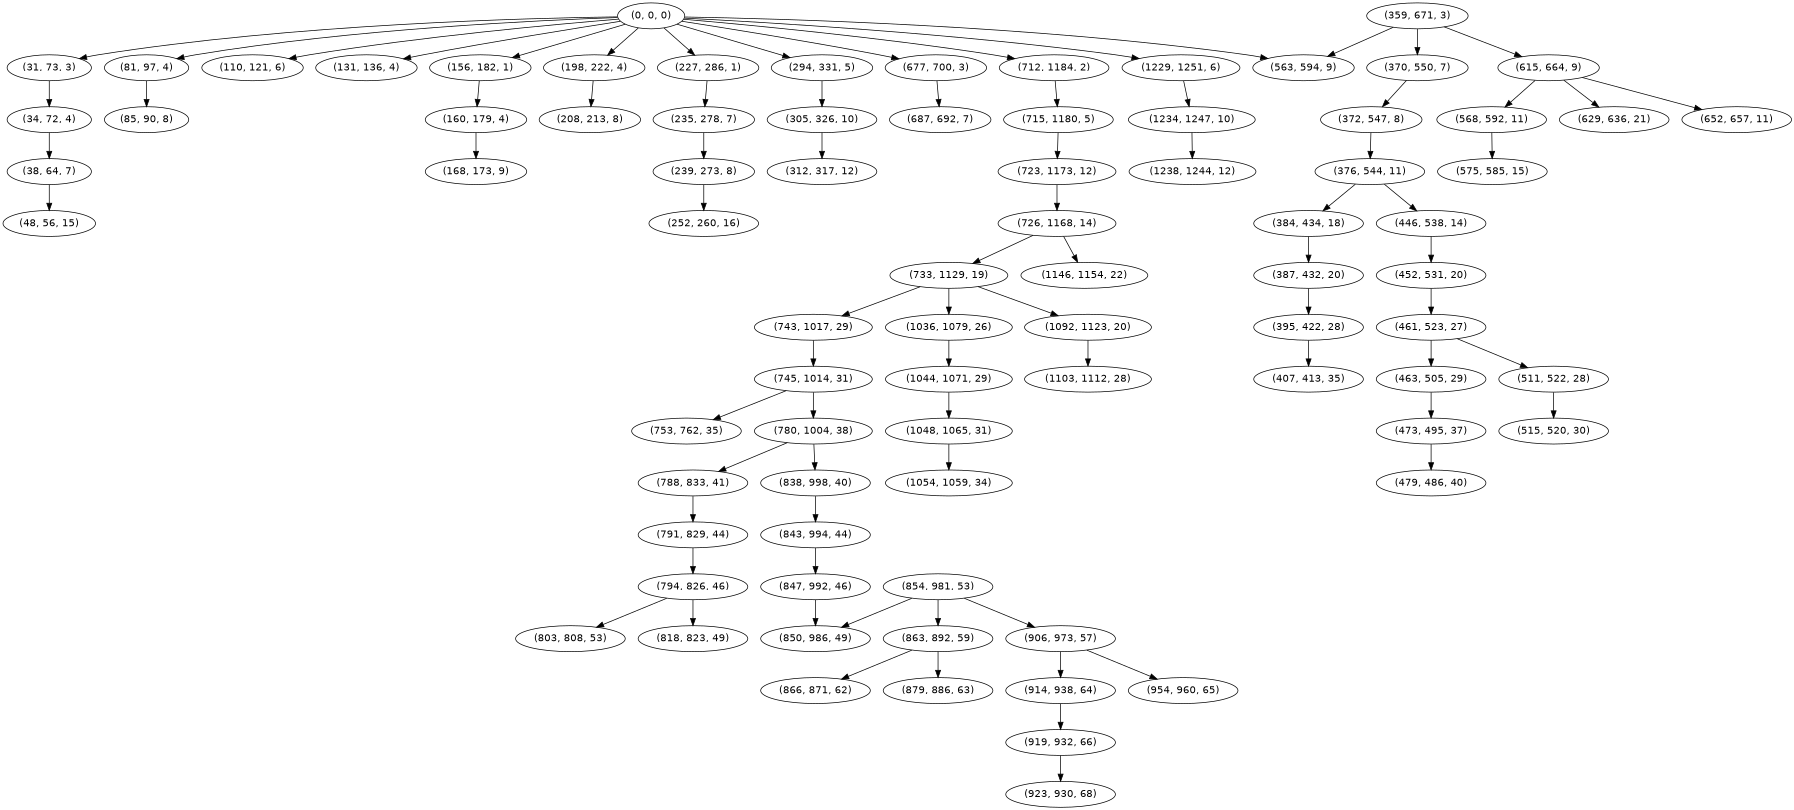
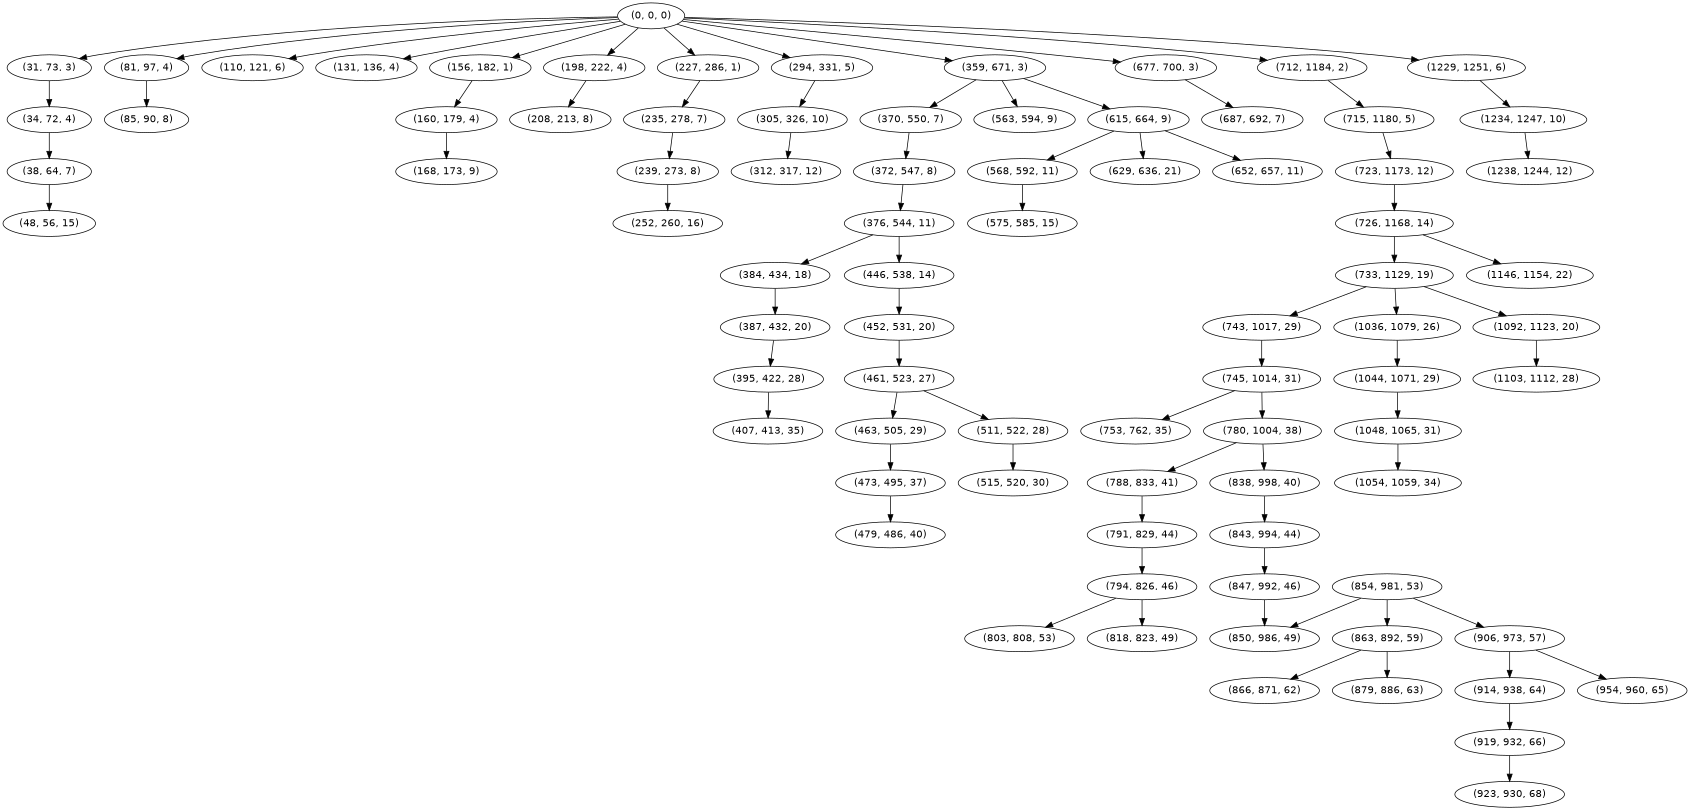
edge "(0, 0, 0)" -> "(563, 594, 9)": now "(0, 0, 0)" -> "(359, 671, 3)"
